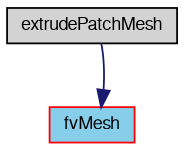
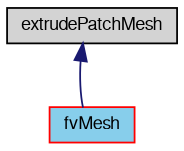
edge "extrudePatchMesh" -> "fvMesh": reversed
